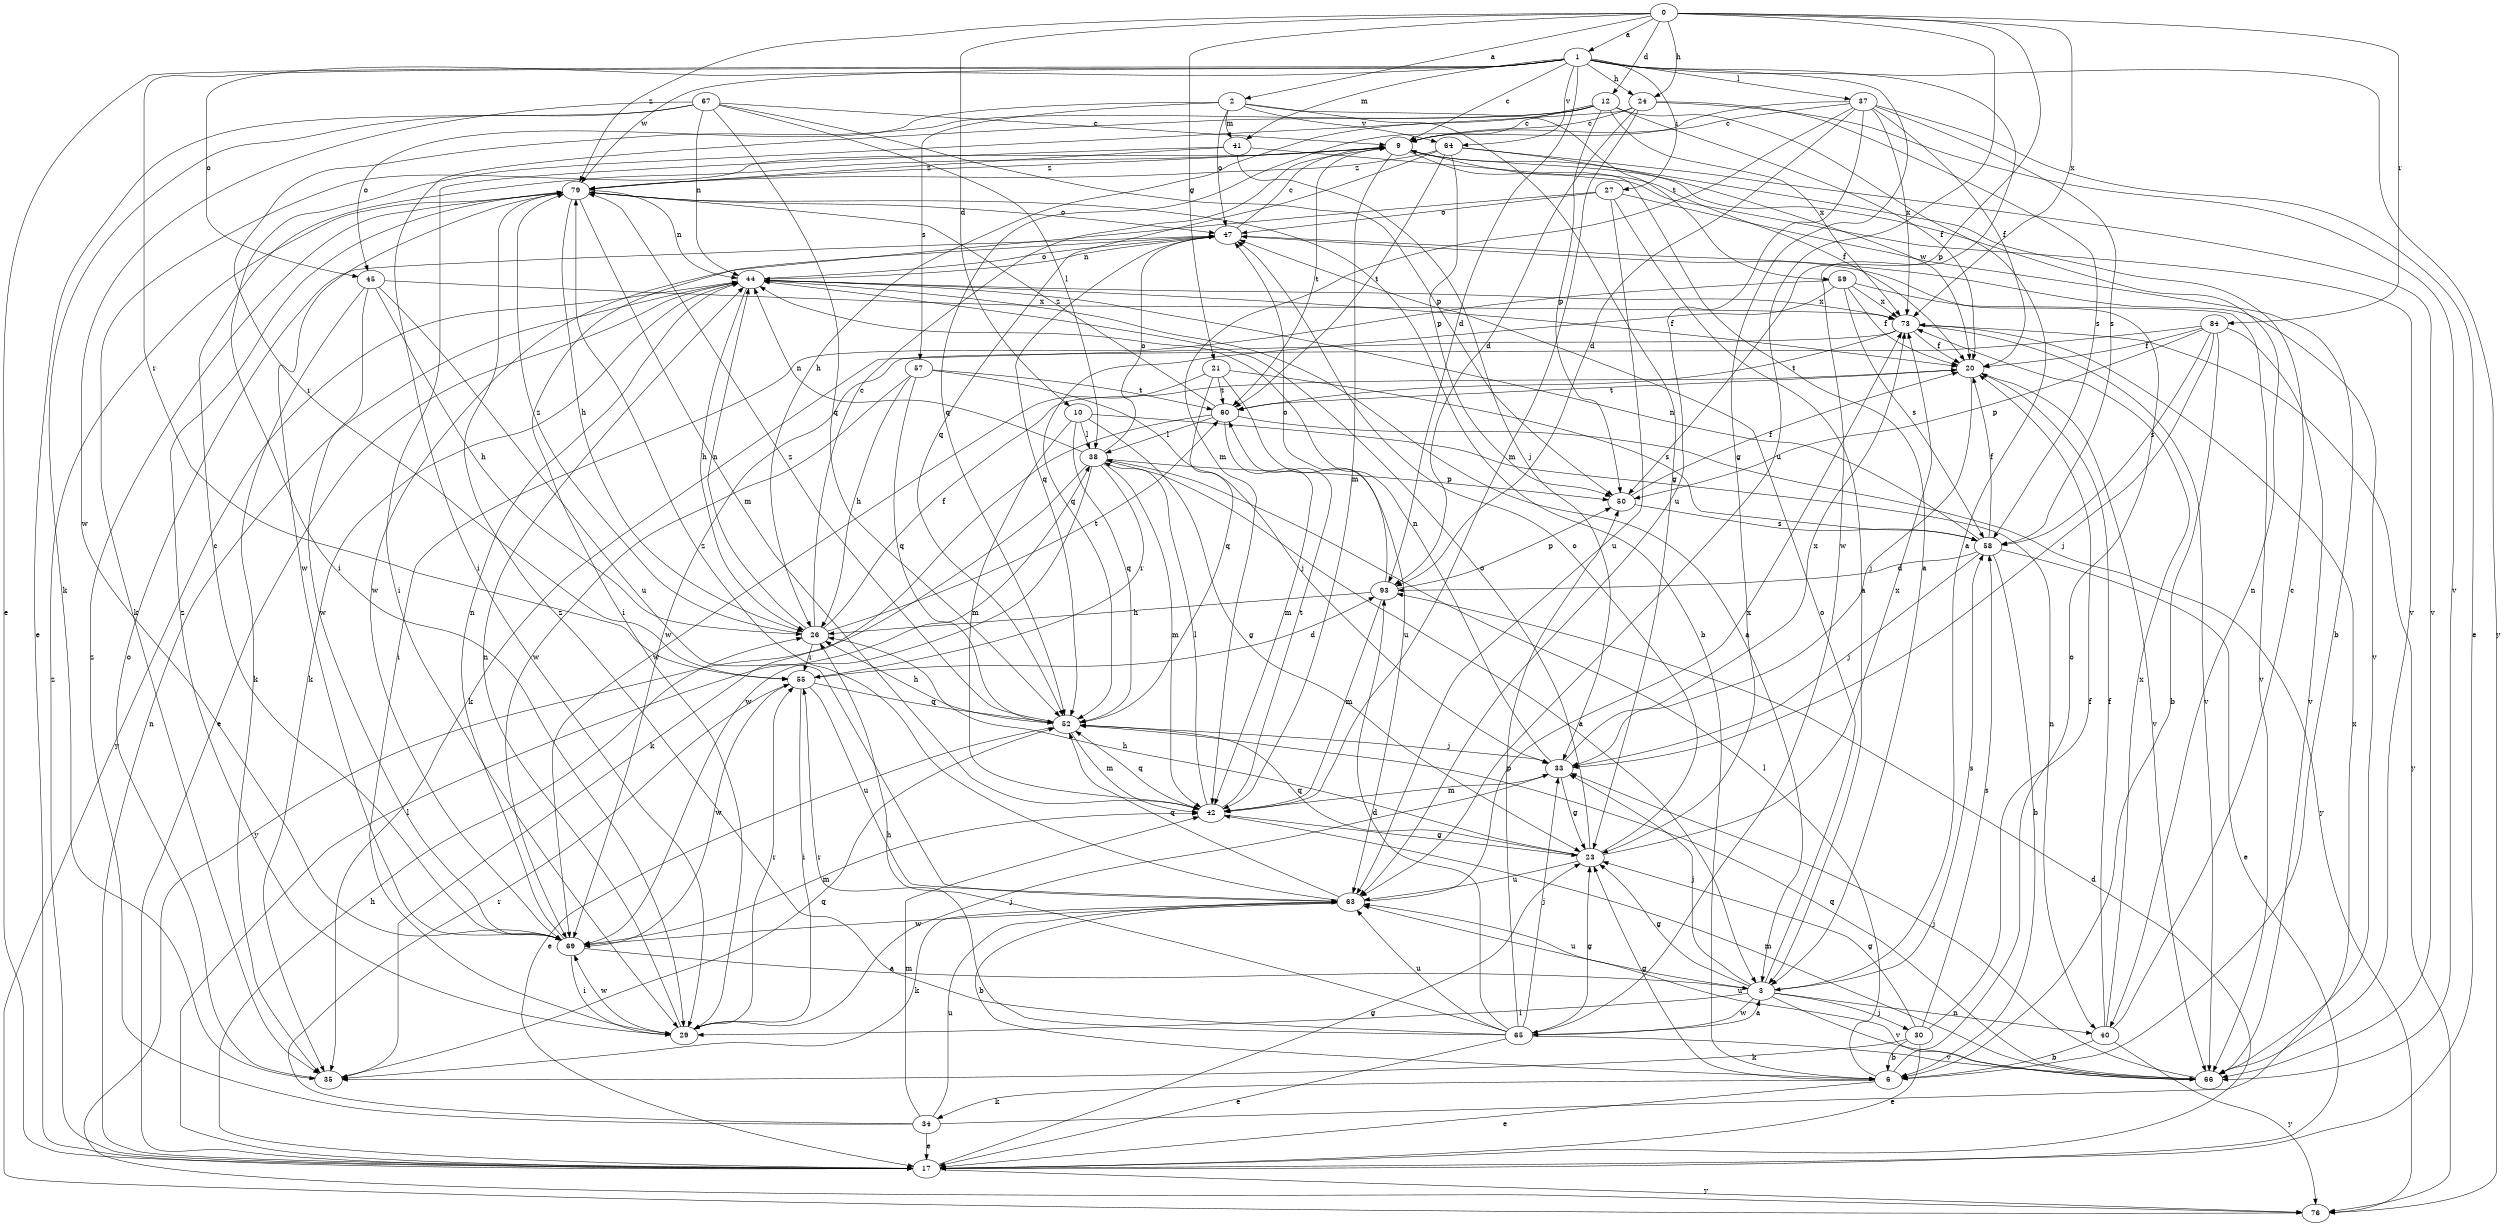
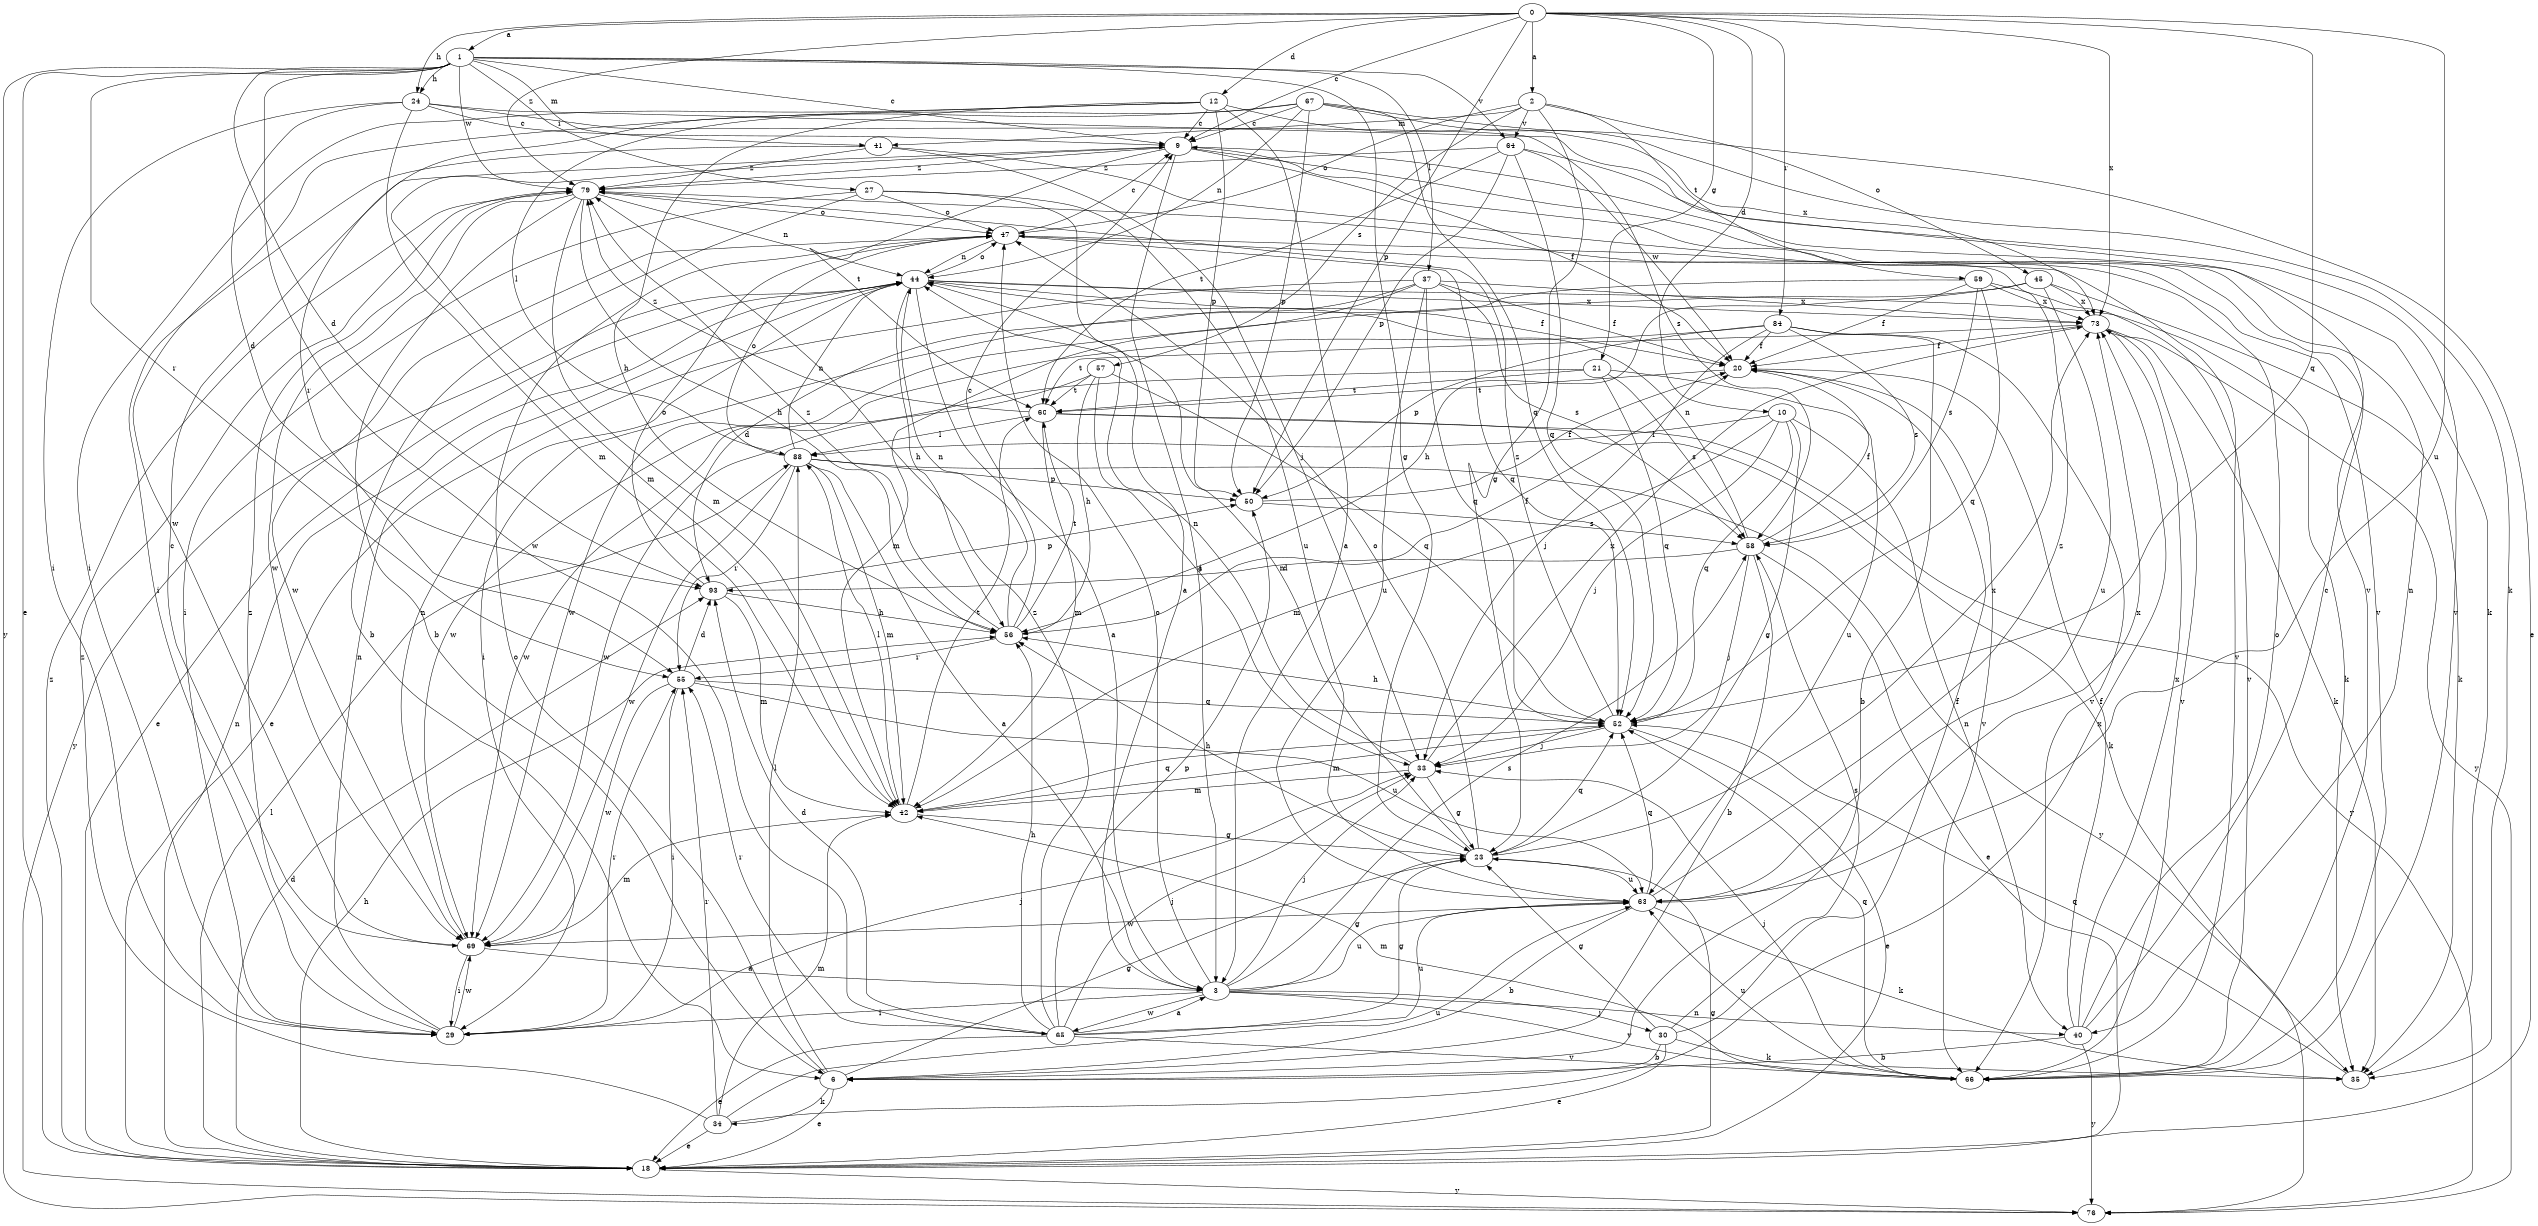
edge "1" -> "45": removed, label "o"
edge "37" -> "9": now "0" -> "9"
edge "12" -> "20": removed, label "f"
edge "0" -> "52": added, label "q"
edge "35" -> "47": now "40" -> "47"
node "38": label "38" -> "88"
edge "23" -> "44": label "o" -> "n"
edge "20" -> "33": now "10" -> "33"
node "26": label "26" -> "56"
node "17": label "17" -> "18"
